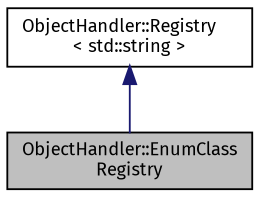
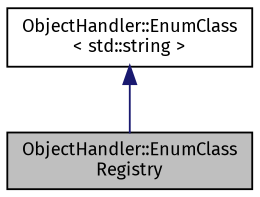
node "ObjectHandler::Registry < std::string >": label "ObjectHandler::Registry < std::string >" -> "ObjectHandler::EnumClass < std::string >"
